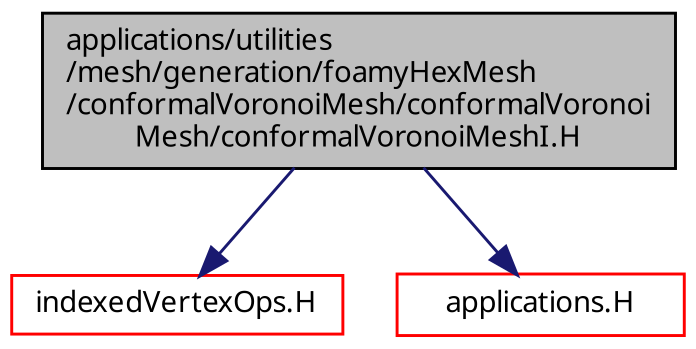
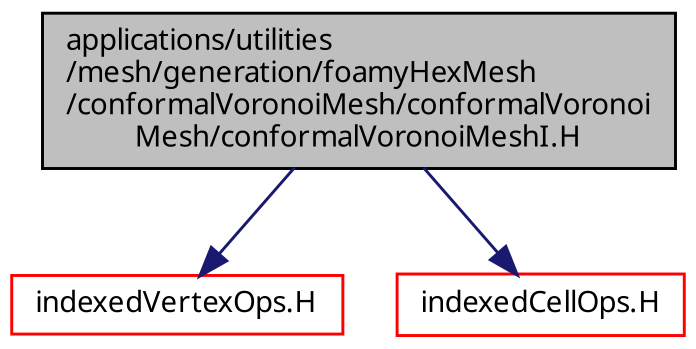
node "applications.H": label "applications.H" -> "indexedCellOps.H"
